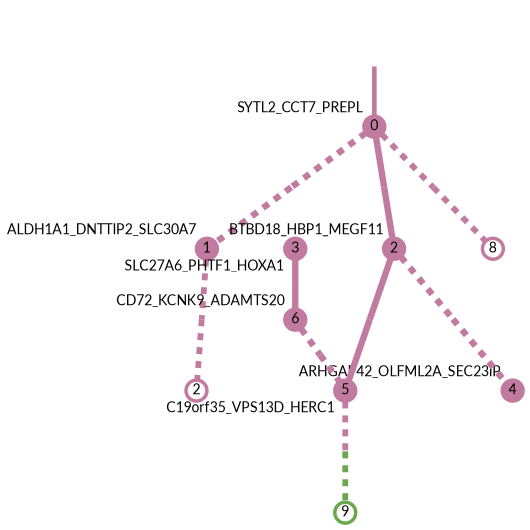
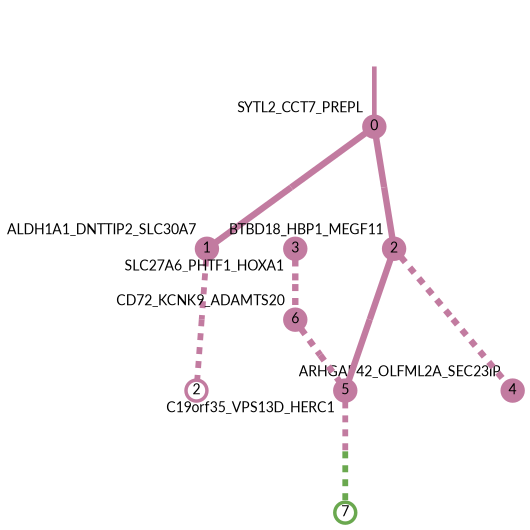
edge "0 SYTL2_CCT7_PREPL" -> "1 ALDH1A1_DNTTIP2_SLC30A7": style dashed -> solid
node "8": removed
edge "3 SLC27A6_PHTF1_HOXA1" -> "6 CD72_KCNK9_ADAMTS20": style solid -> dashed
node "9": label "9" -> "7"
